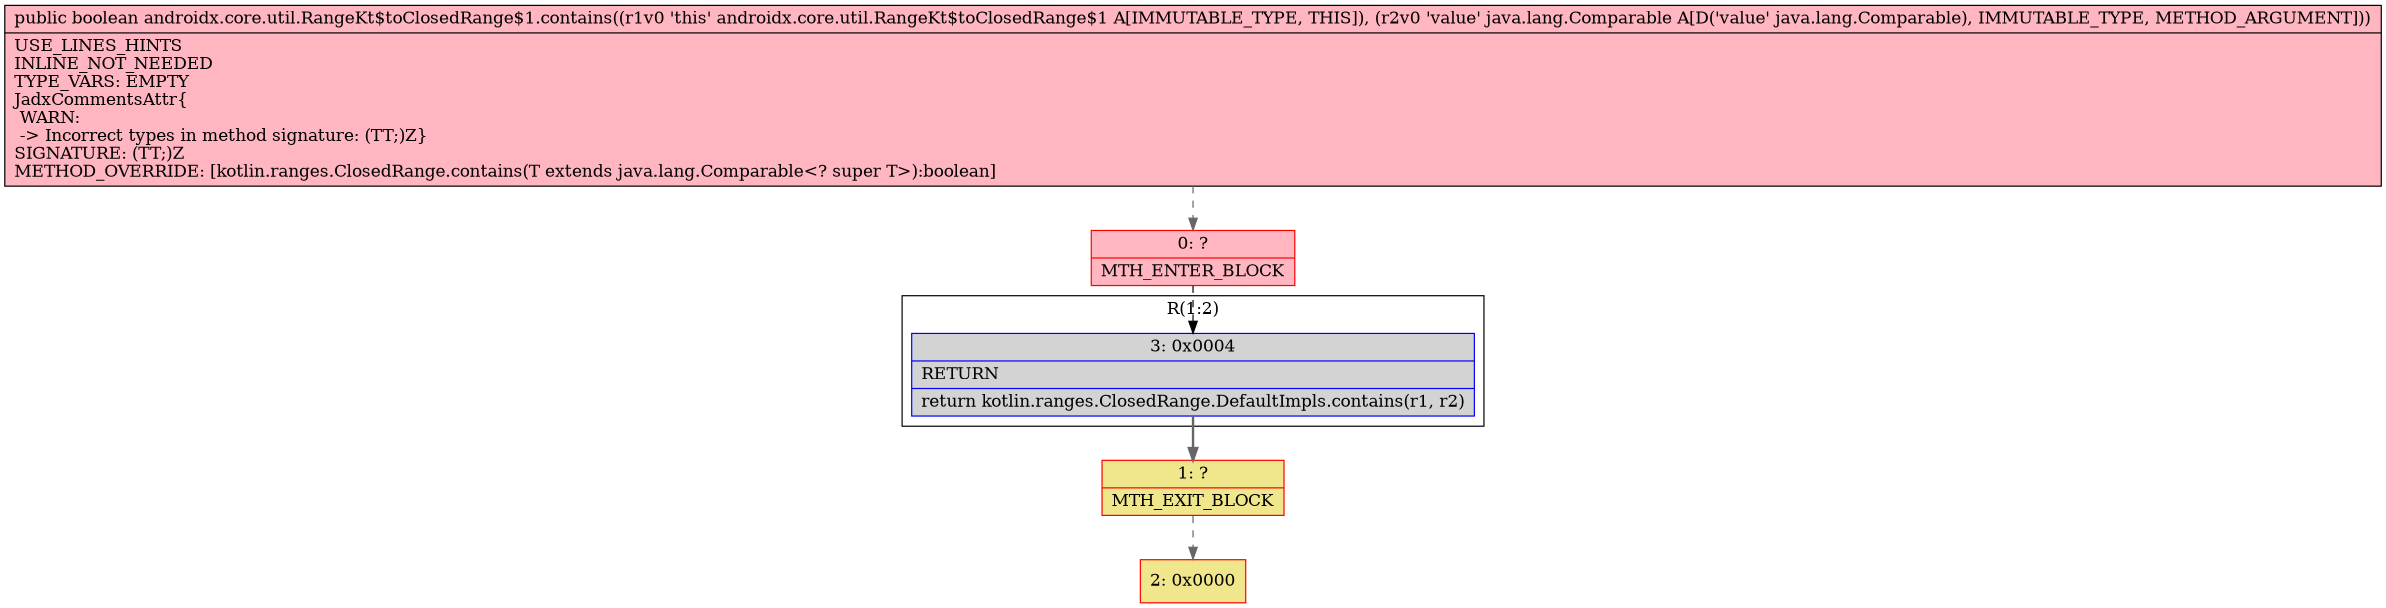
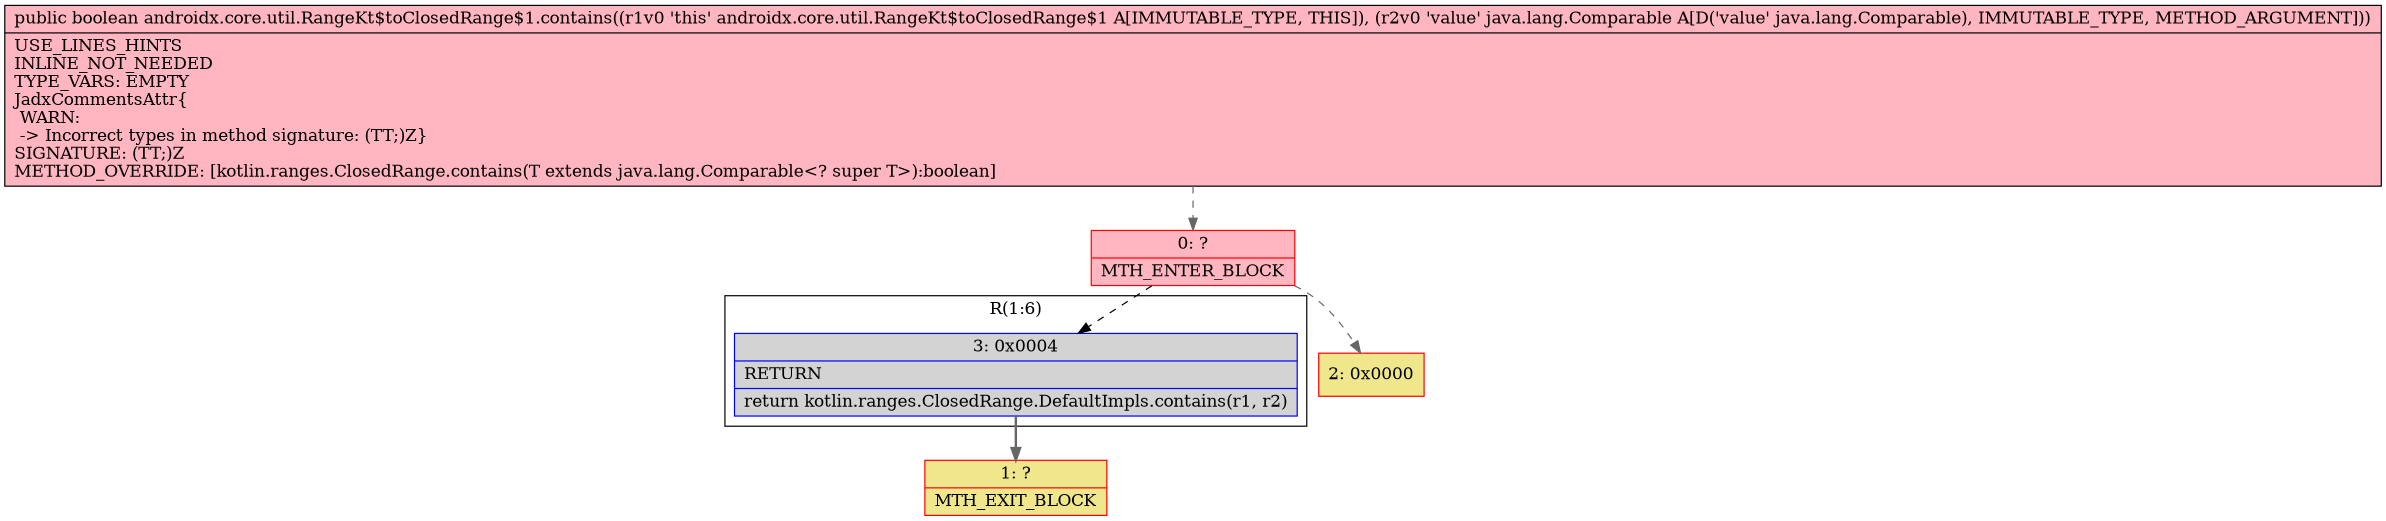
cluster "R(1:2)": label "R(1:2)" -> "R(1:6)"
edge "1: ?" -> "2: 0x0000": now "0: ?" -> "2: 0x0000"
